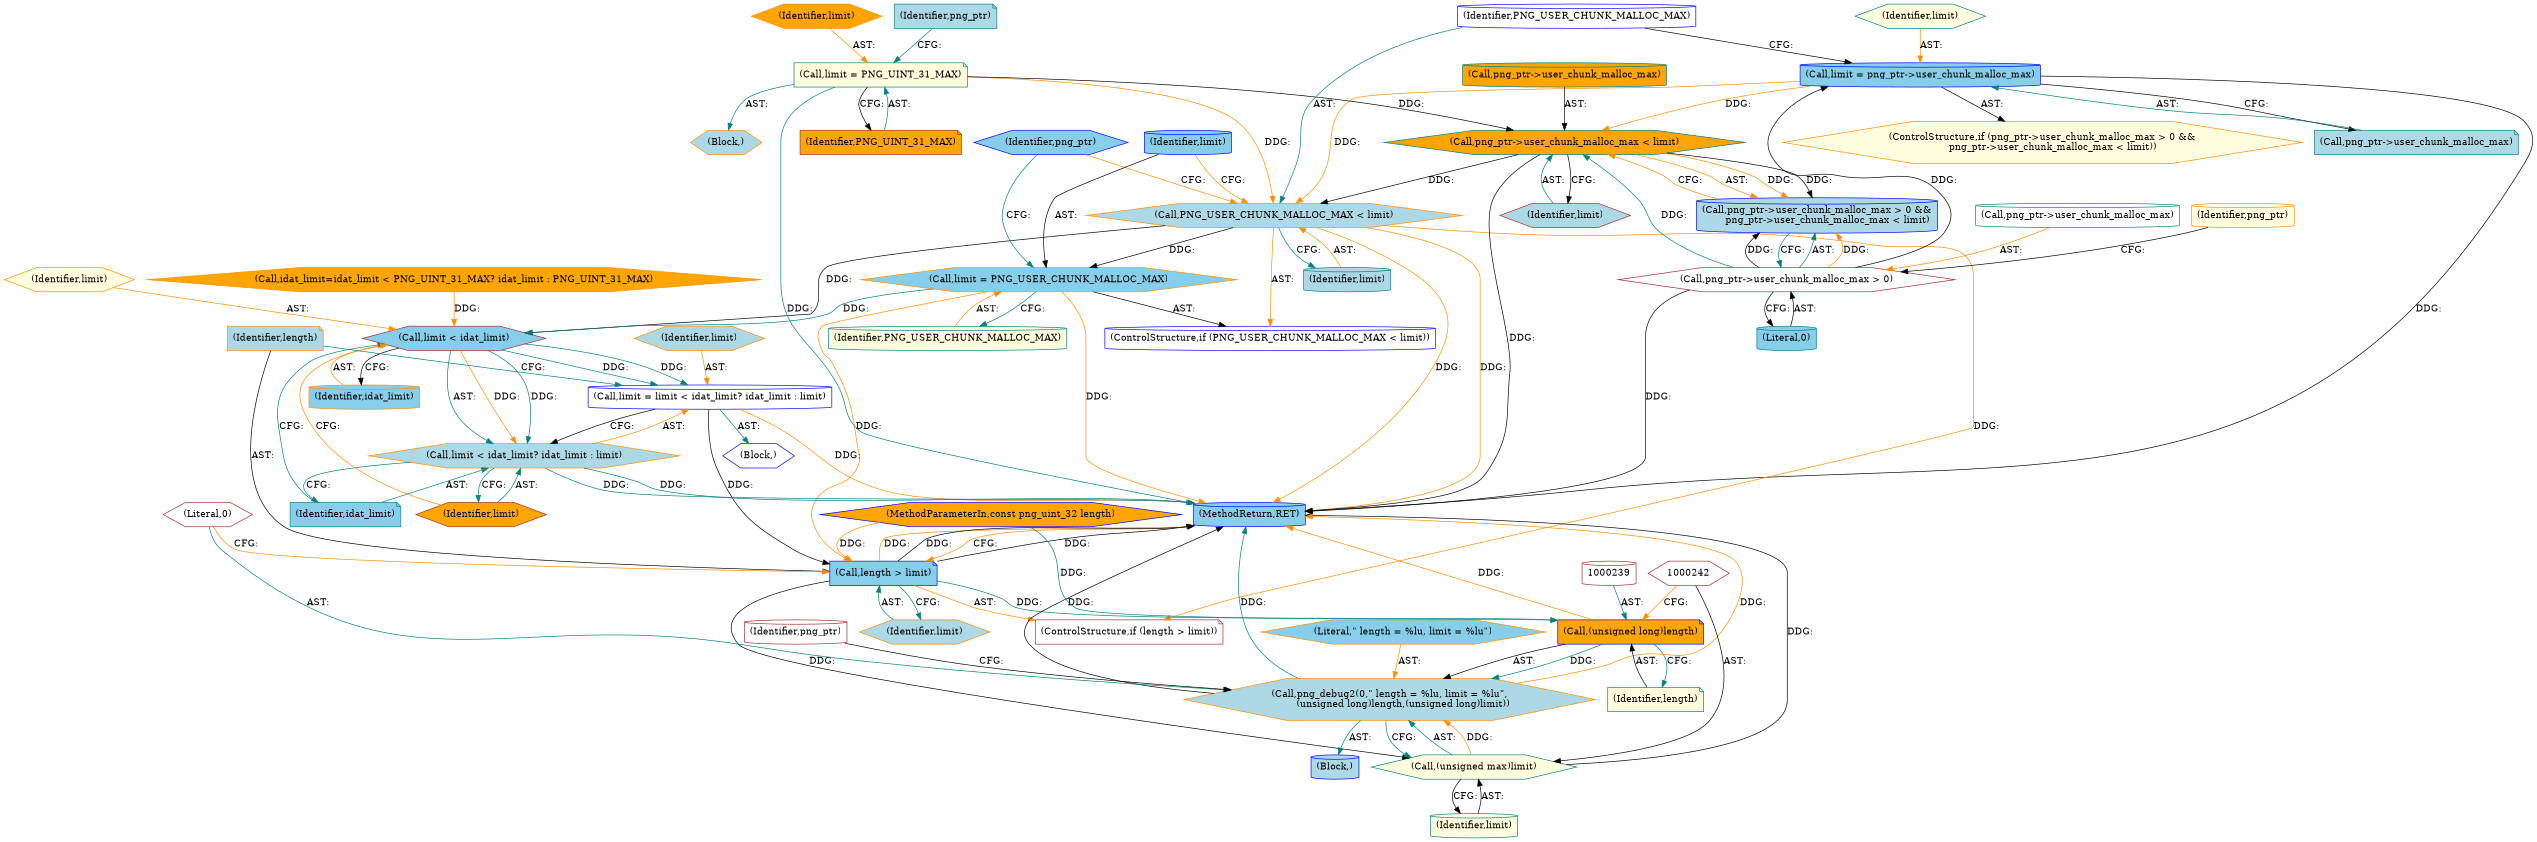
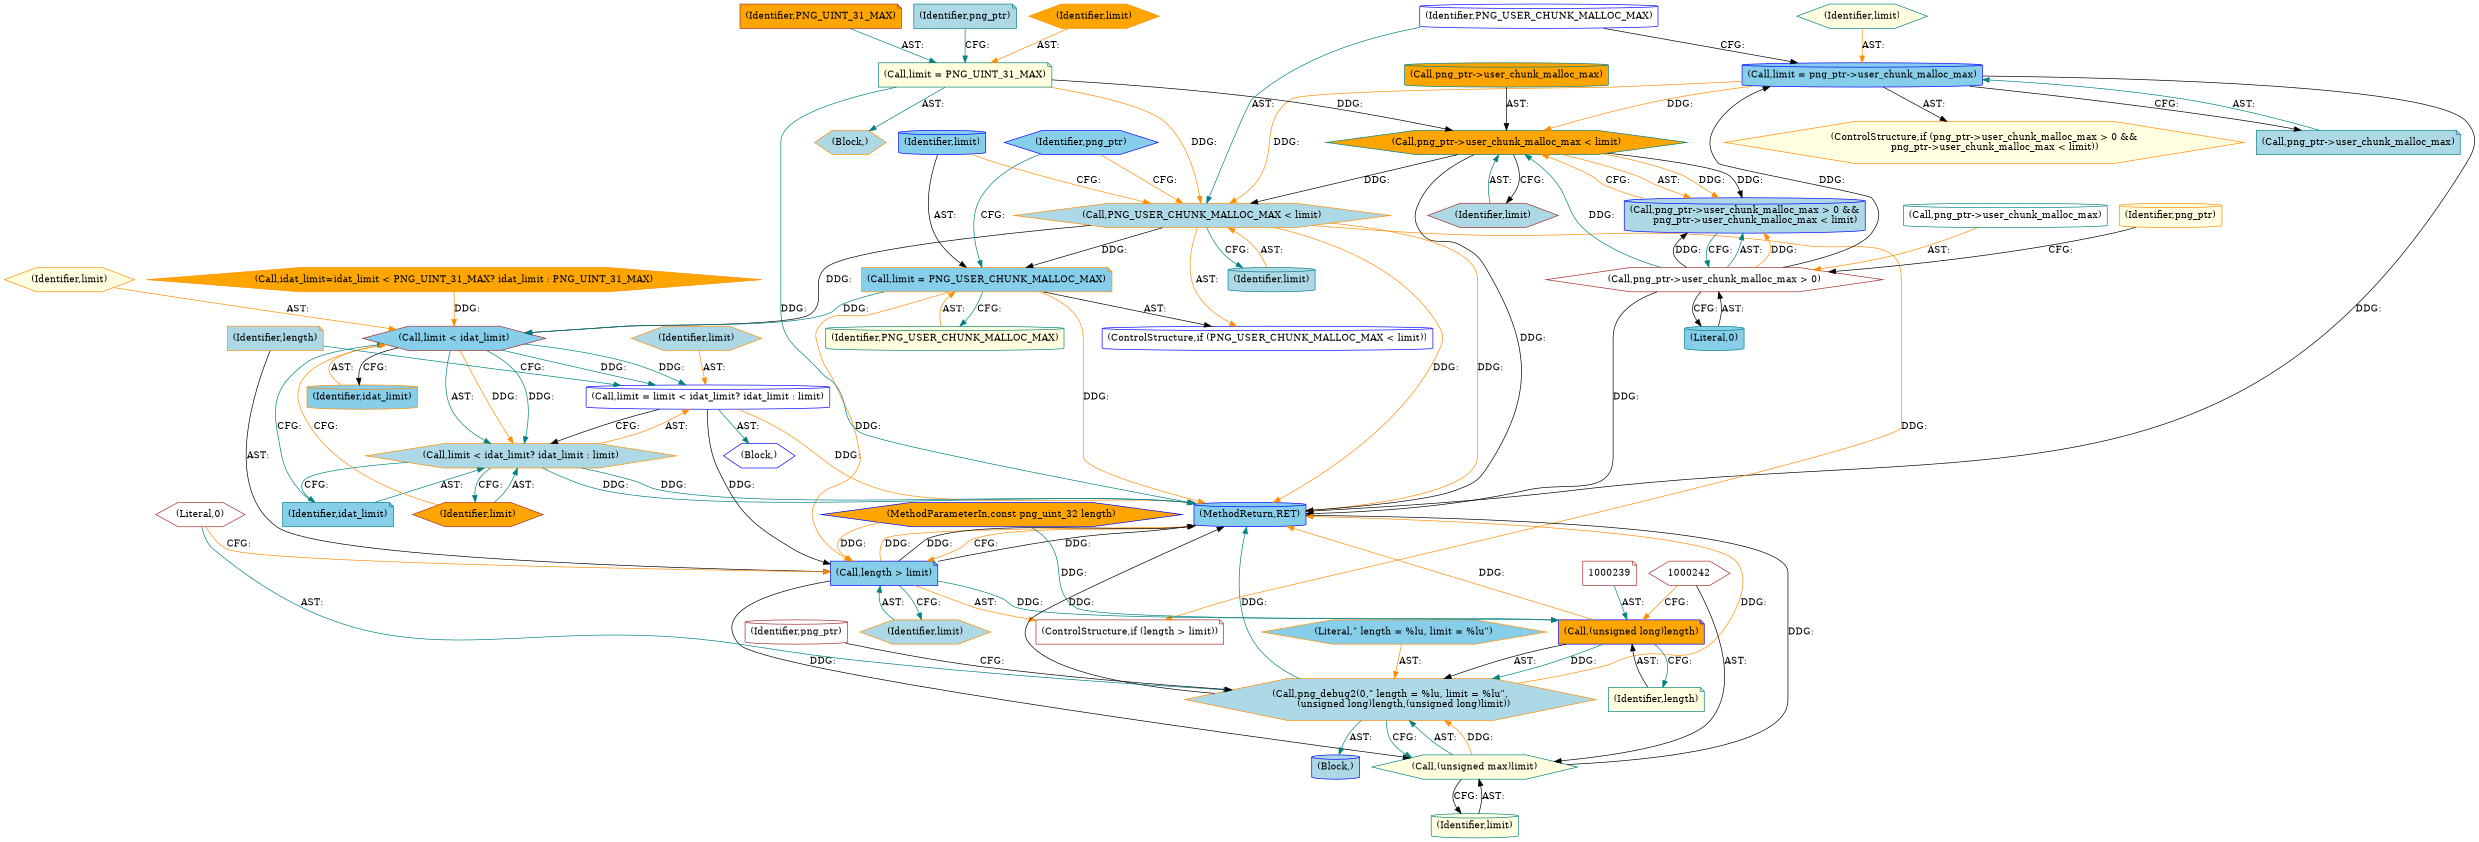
edge "(Call,limit = PNG_UINT_31_MAX)" -> "(Identifier,PNG_UINT_31_MAX)": removed, label "CFG:"
node "(Call,limit = PNG_USER_CHUNK_MALLOC_MAX)": shape hexagon -> note
node "1000239": shape cylinder -> note
